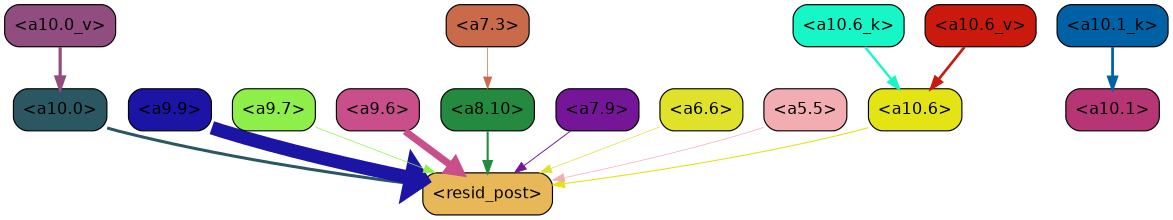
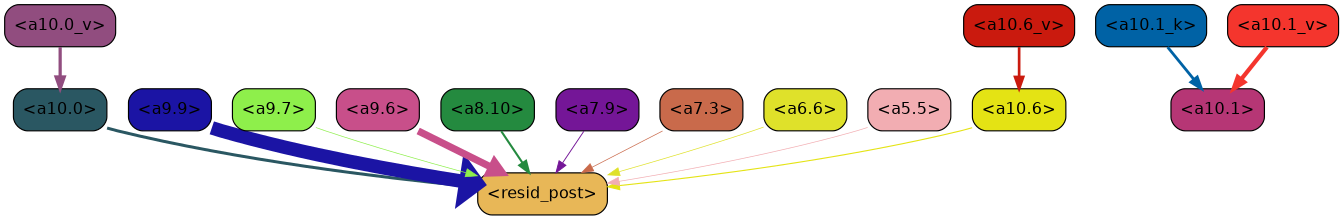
node "<a10.6_k>": removed
node "<a10.1_v>": added
edge "<a7.3>" -> "<a8.10>": now "<a7.3>" -> "<resid_post>"
